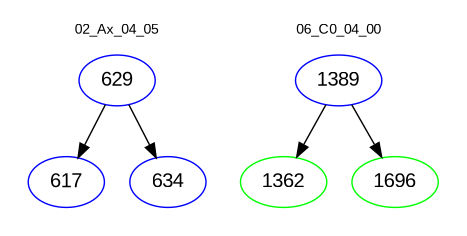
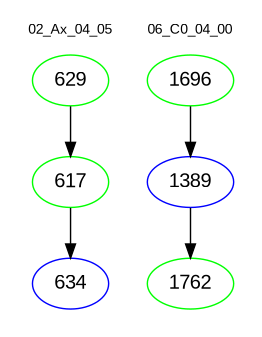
node "629": color blue -> green
edge "629" -> "634": now "617" -> "634"
edge "1389" -> "1696": reversed
node "617": color blue -> green
node "1362": label "1362" -> "1762"
